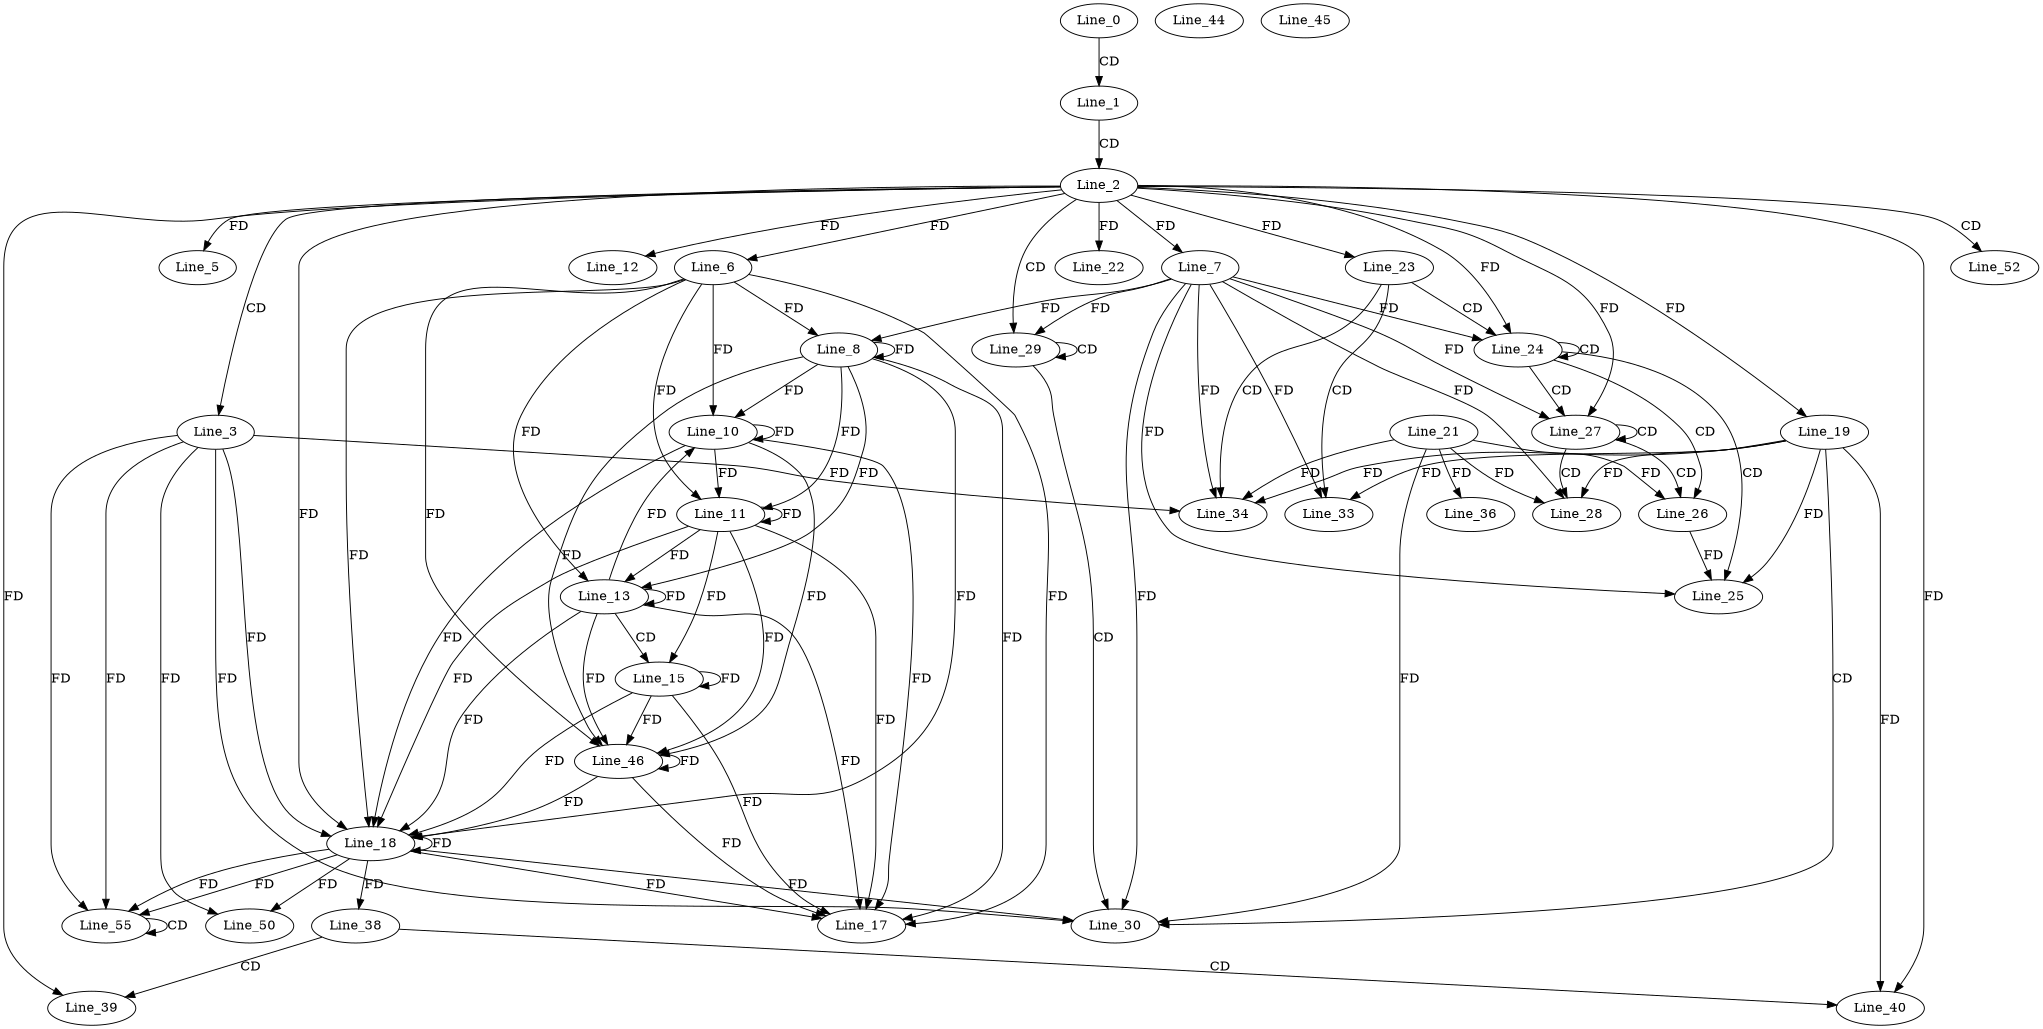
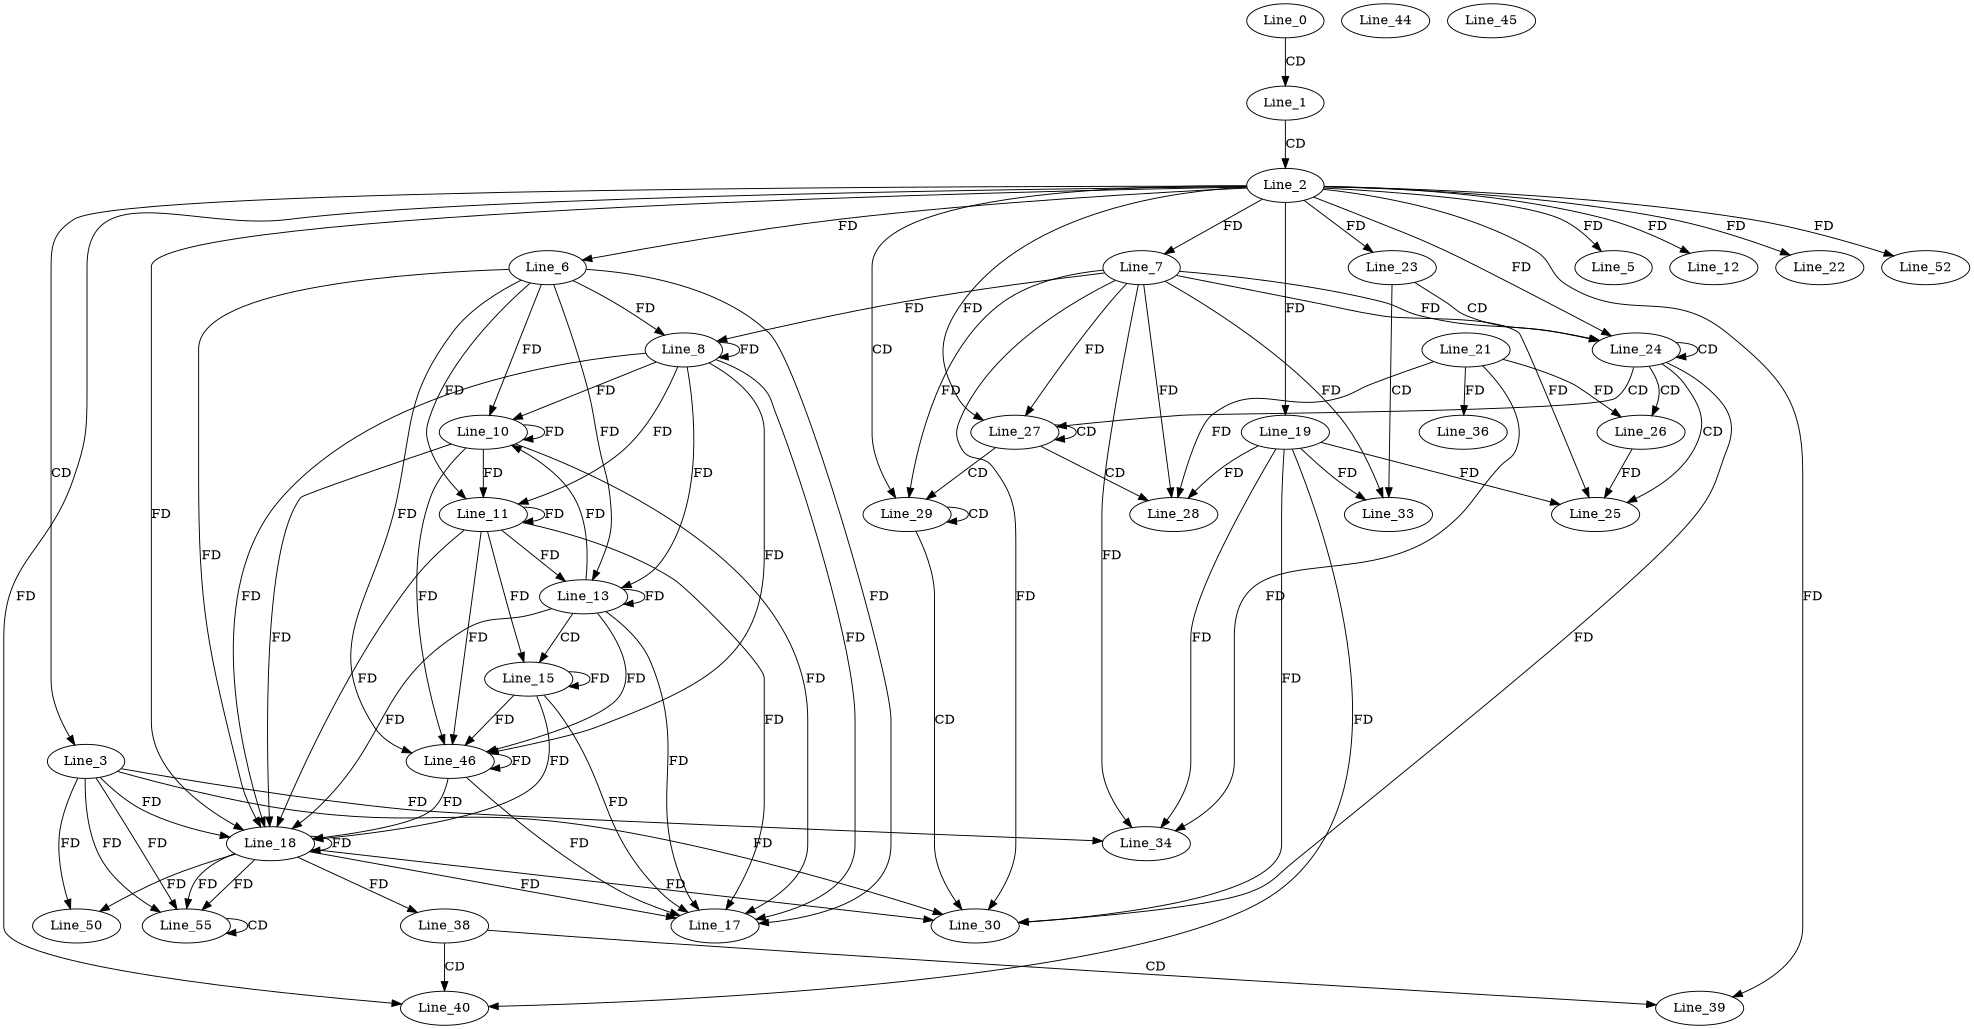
edge "Line_2" -> "Line_52": label "CD" -> "FD"
edge "Line_23" -> "Line_34": removed, label "CD"
edge "Line_27" -> "Line_26": now "Line_27" -> "Line_29"
edge "Line_19" -> "Line_30": label "CD" -> "FD"
edge "Line_21" -> "Line_30": now "Line_24" -> "Line_30"
